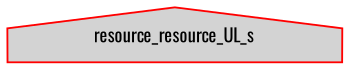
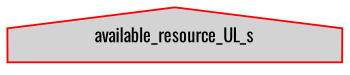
node "resource_resource_UL_s": label "resource_resource_UL_s" -> "available_resource_UL_s"
